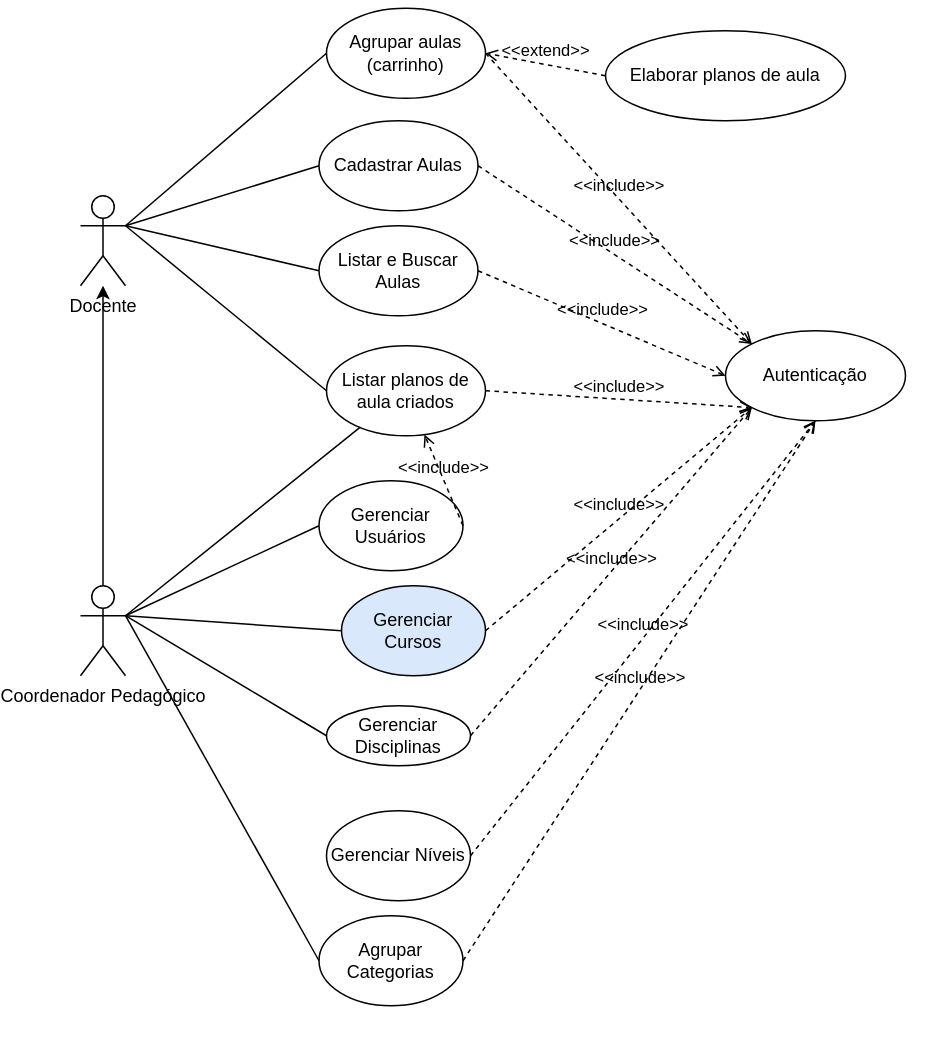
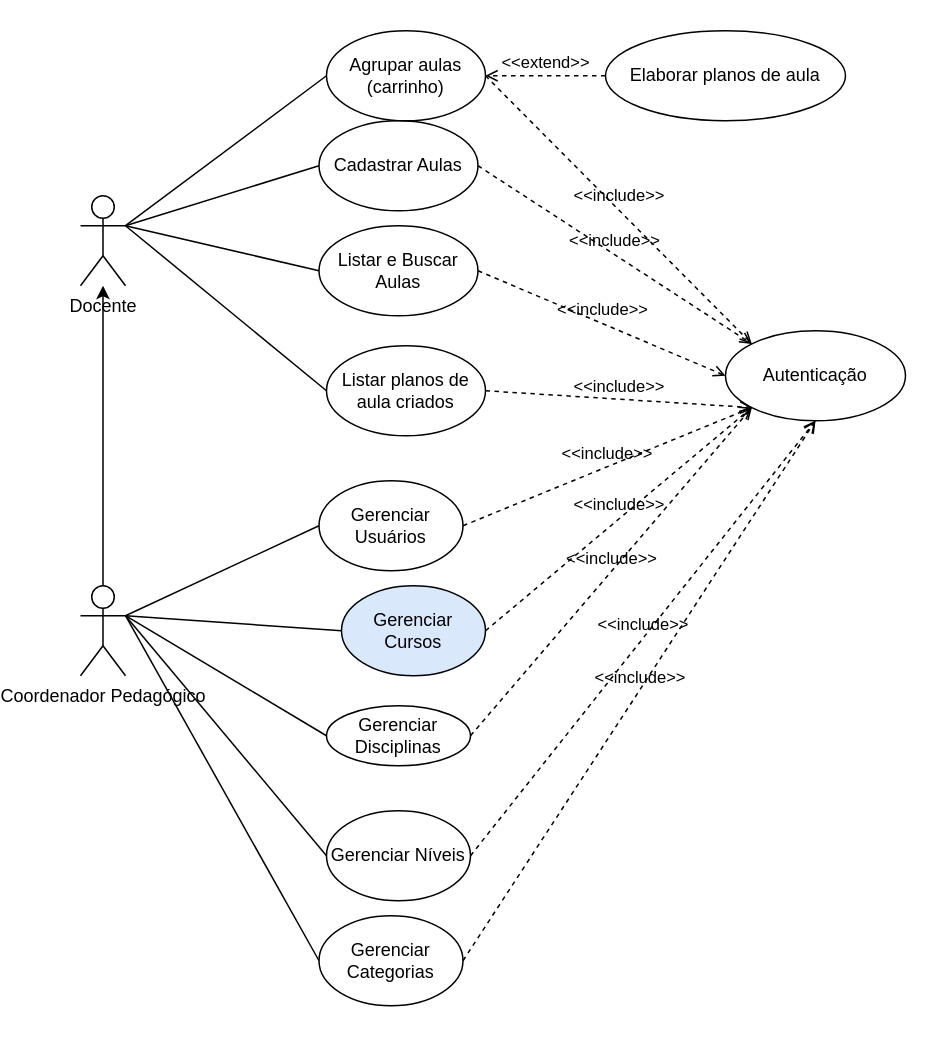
node "Agrupar aulas (carrinho)": moved (406, 53) -> (406, 76)
edge "Gerenciar Usuários" -> "Listar planos de aula criados": now "Gerenciar Usuários" -> "Autenticação"
edge "Listar planos de aula criados" -- "Coordenador Pedagógico": now "Gerenciar Níveis" -- "Coordenador Pedagógico"
node "Agrupar Categorias": label "Agrupar Categorias" -> "Gerenciar Categorias"
